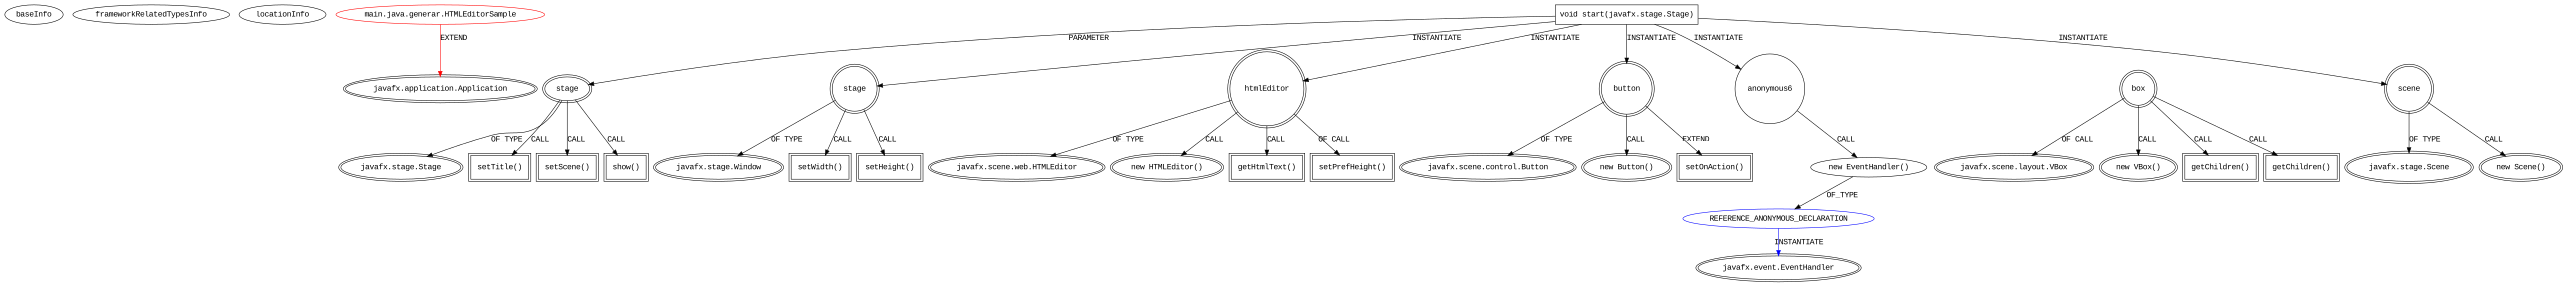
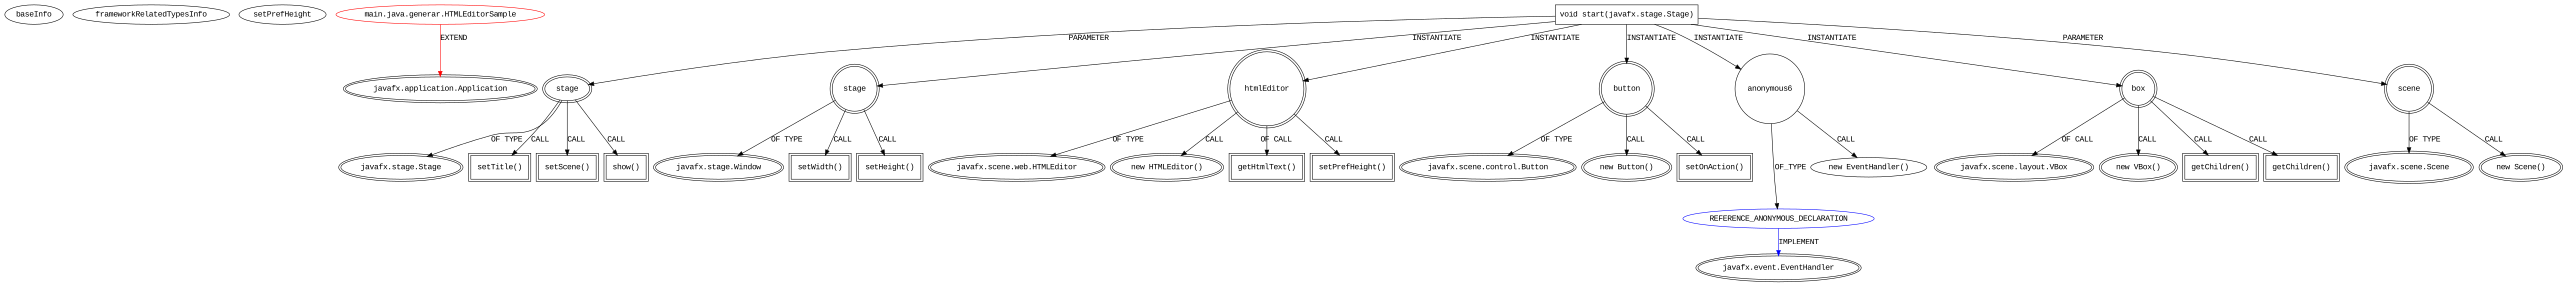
node "locationInfo": label "locationInfo" -> "setPrefHeight"
edge "void start(javafx.stage.Stage)" -> "scene": label "INSTANTIATE" -> "PARAMETER"
edge "void start(javafx.stage.Stage)" -> "box": added, label "INSTANTIATE"
edge "htmlEditor" -> "getHtmlText()": label "CALL" -> "OF_CALL"
edge "htmlEditor" -> "setPrefHeight()": label "OF_CALL" -> "CALL"
edge "button" -> "setOnAction()": label "EXTEND" -> "CALL"
node "javafx.stage.Scene": label "javafx.stage.Scene" -> "javafx.scene.Scene"
edge "new EventHandler()" -> "REFERENCE_ANONYMOUS_DECLARATION": now "anonymous6" -> "REFERENCE_ANONYMOUS_DECLARATION"
edge "REFERENCE_ANONYMOUS_DECLARATION" -> "javafx.event.EventHandler": label "INSTANTIATE" -> "IMPLEMENT"
